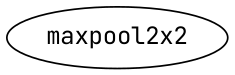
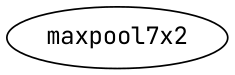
node "maxpool2x2": label "maxpool2x2" -> "maxpool7x2"
